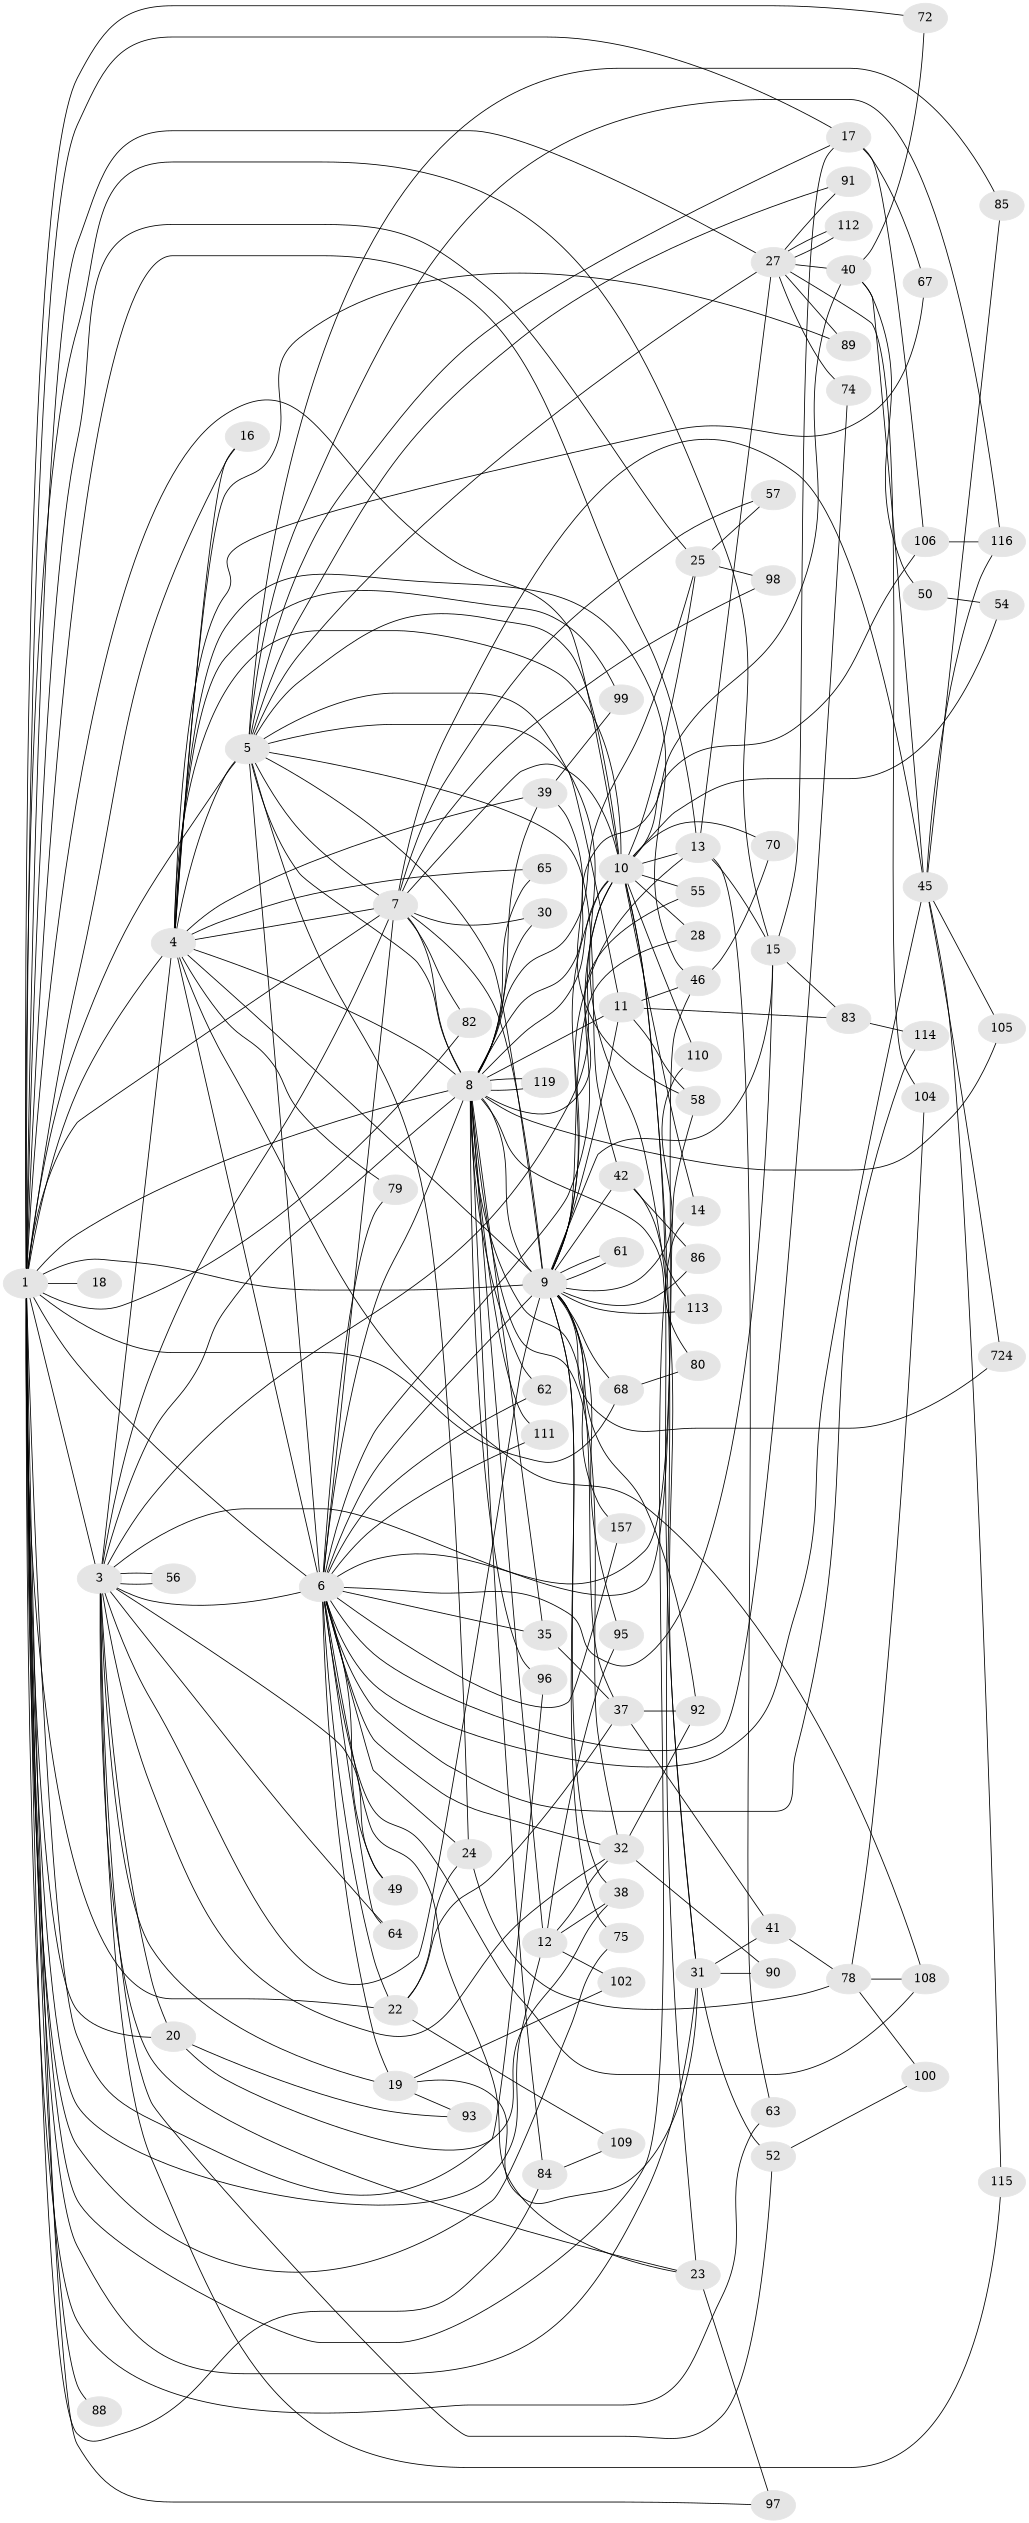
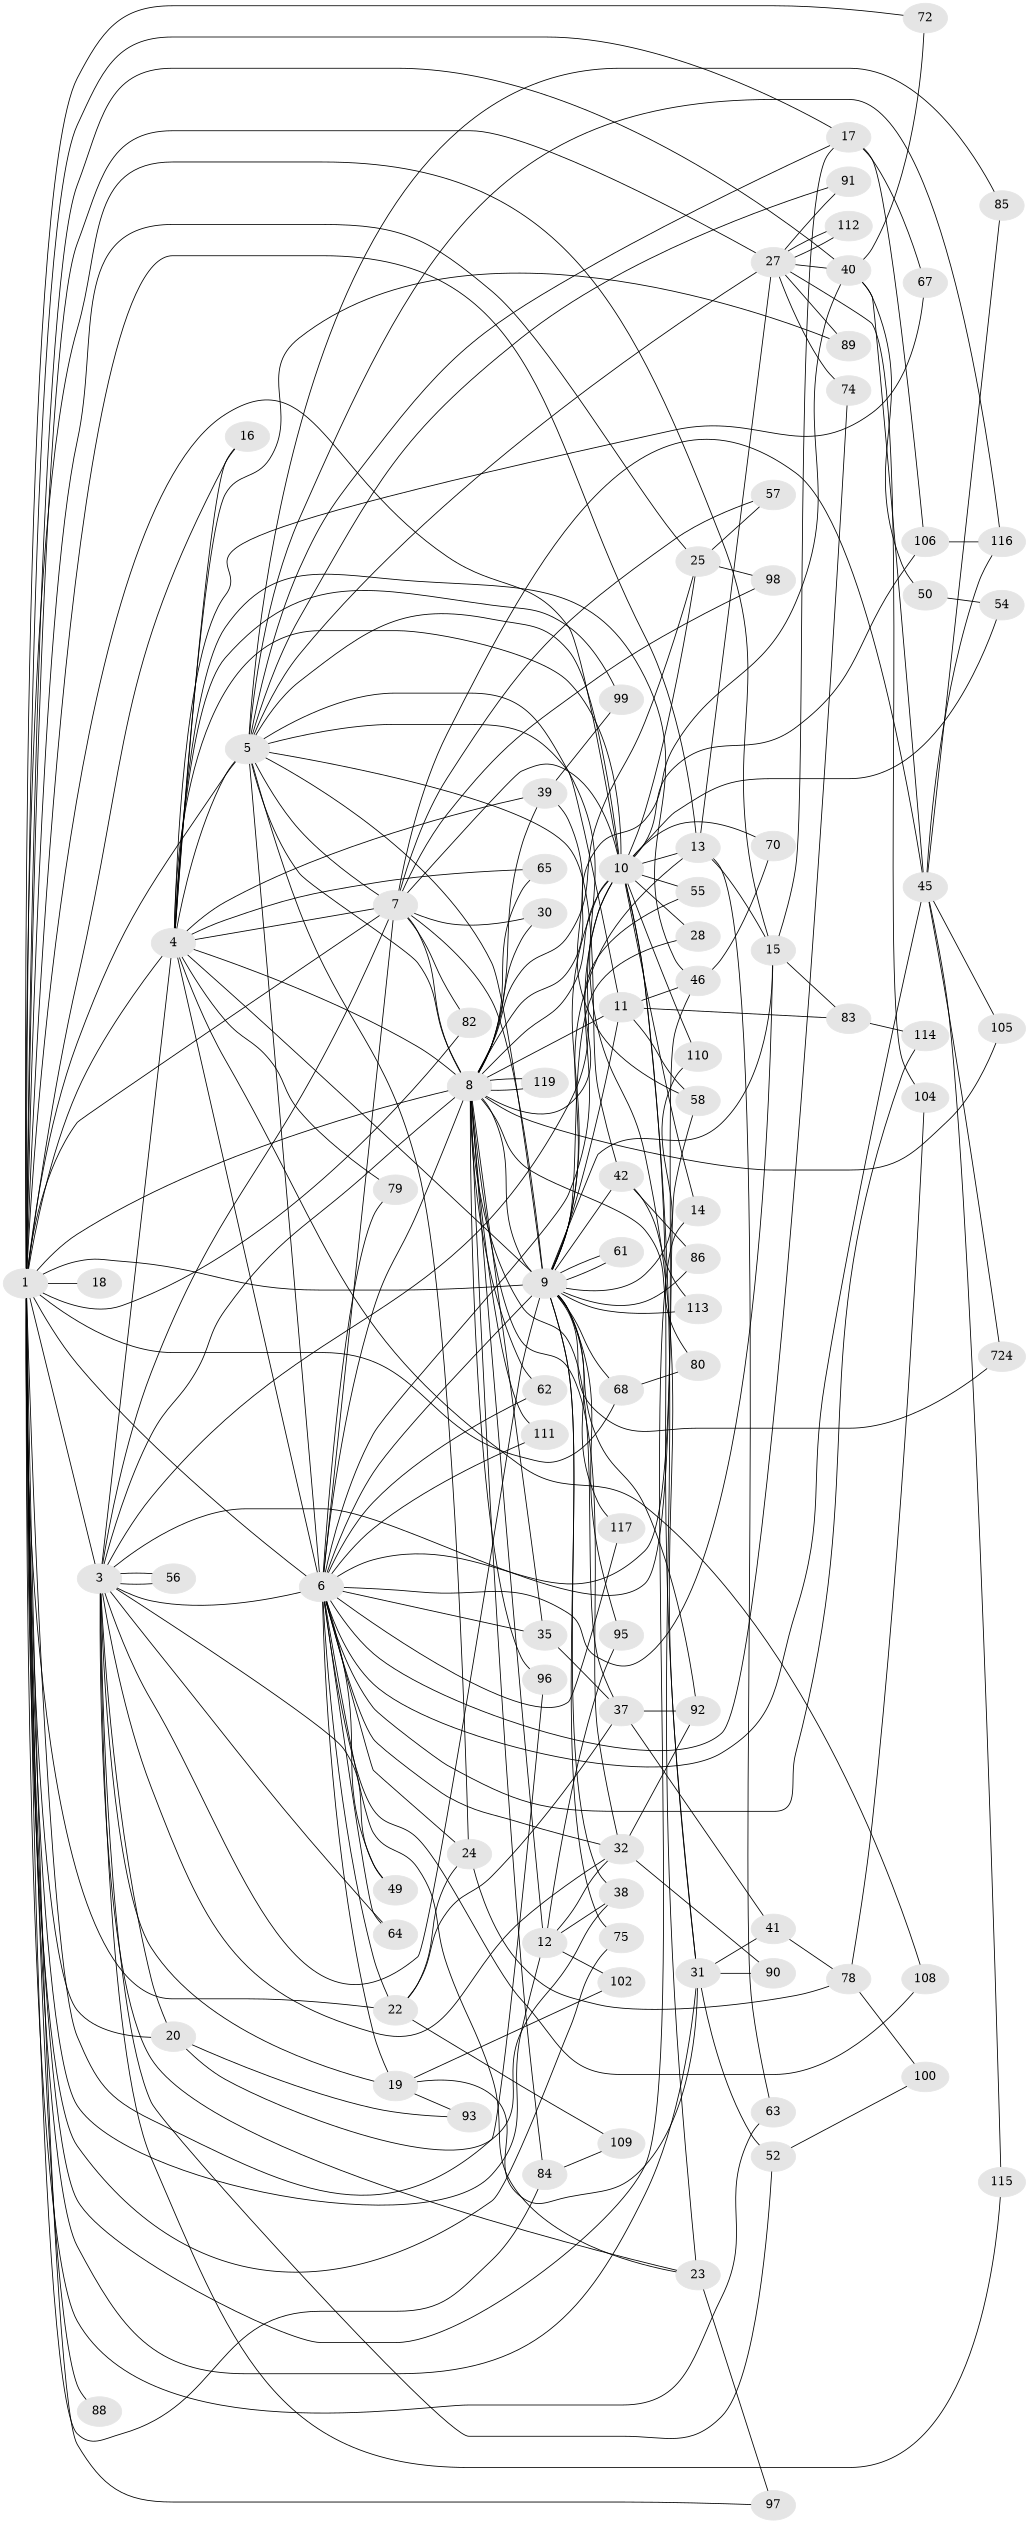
edge "40" -- "1": added
node "157": label "157" -> "117"
edge "78" -- "108": removed
